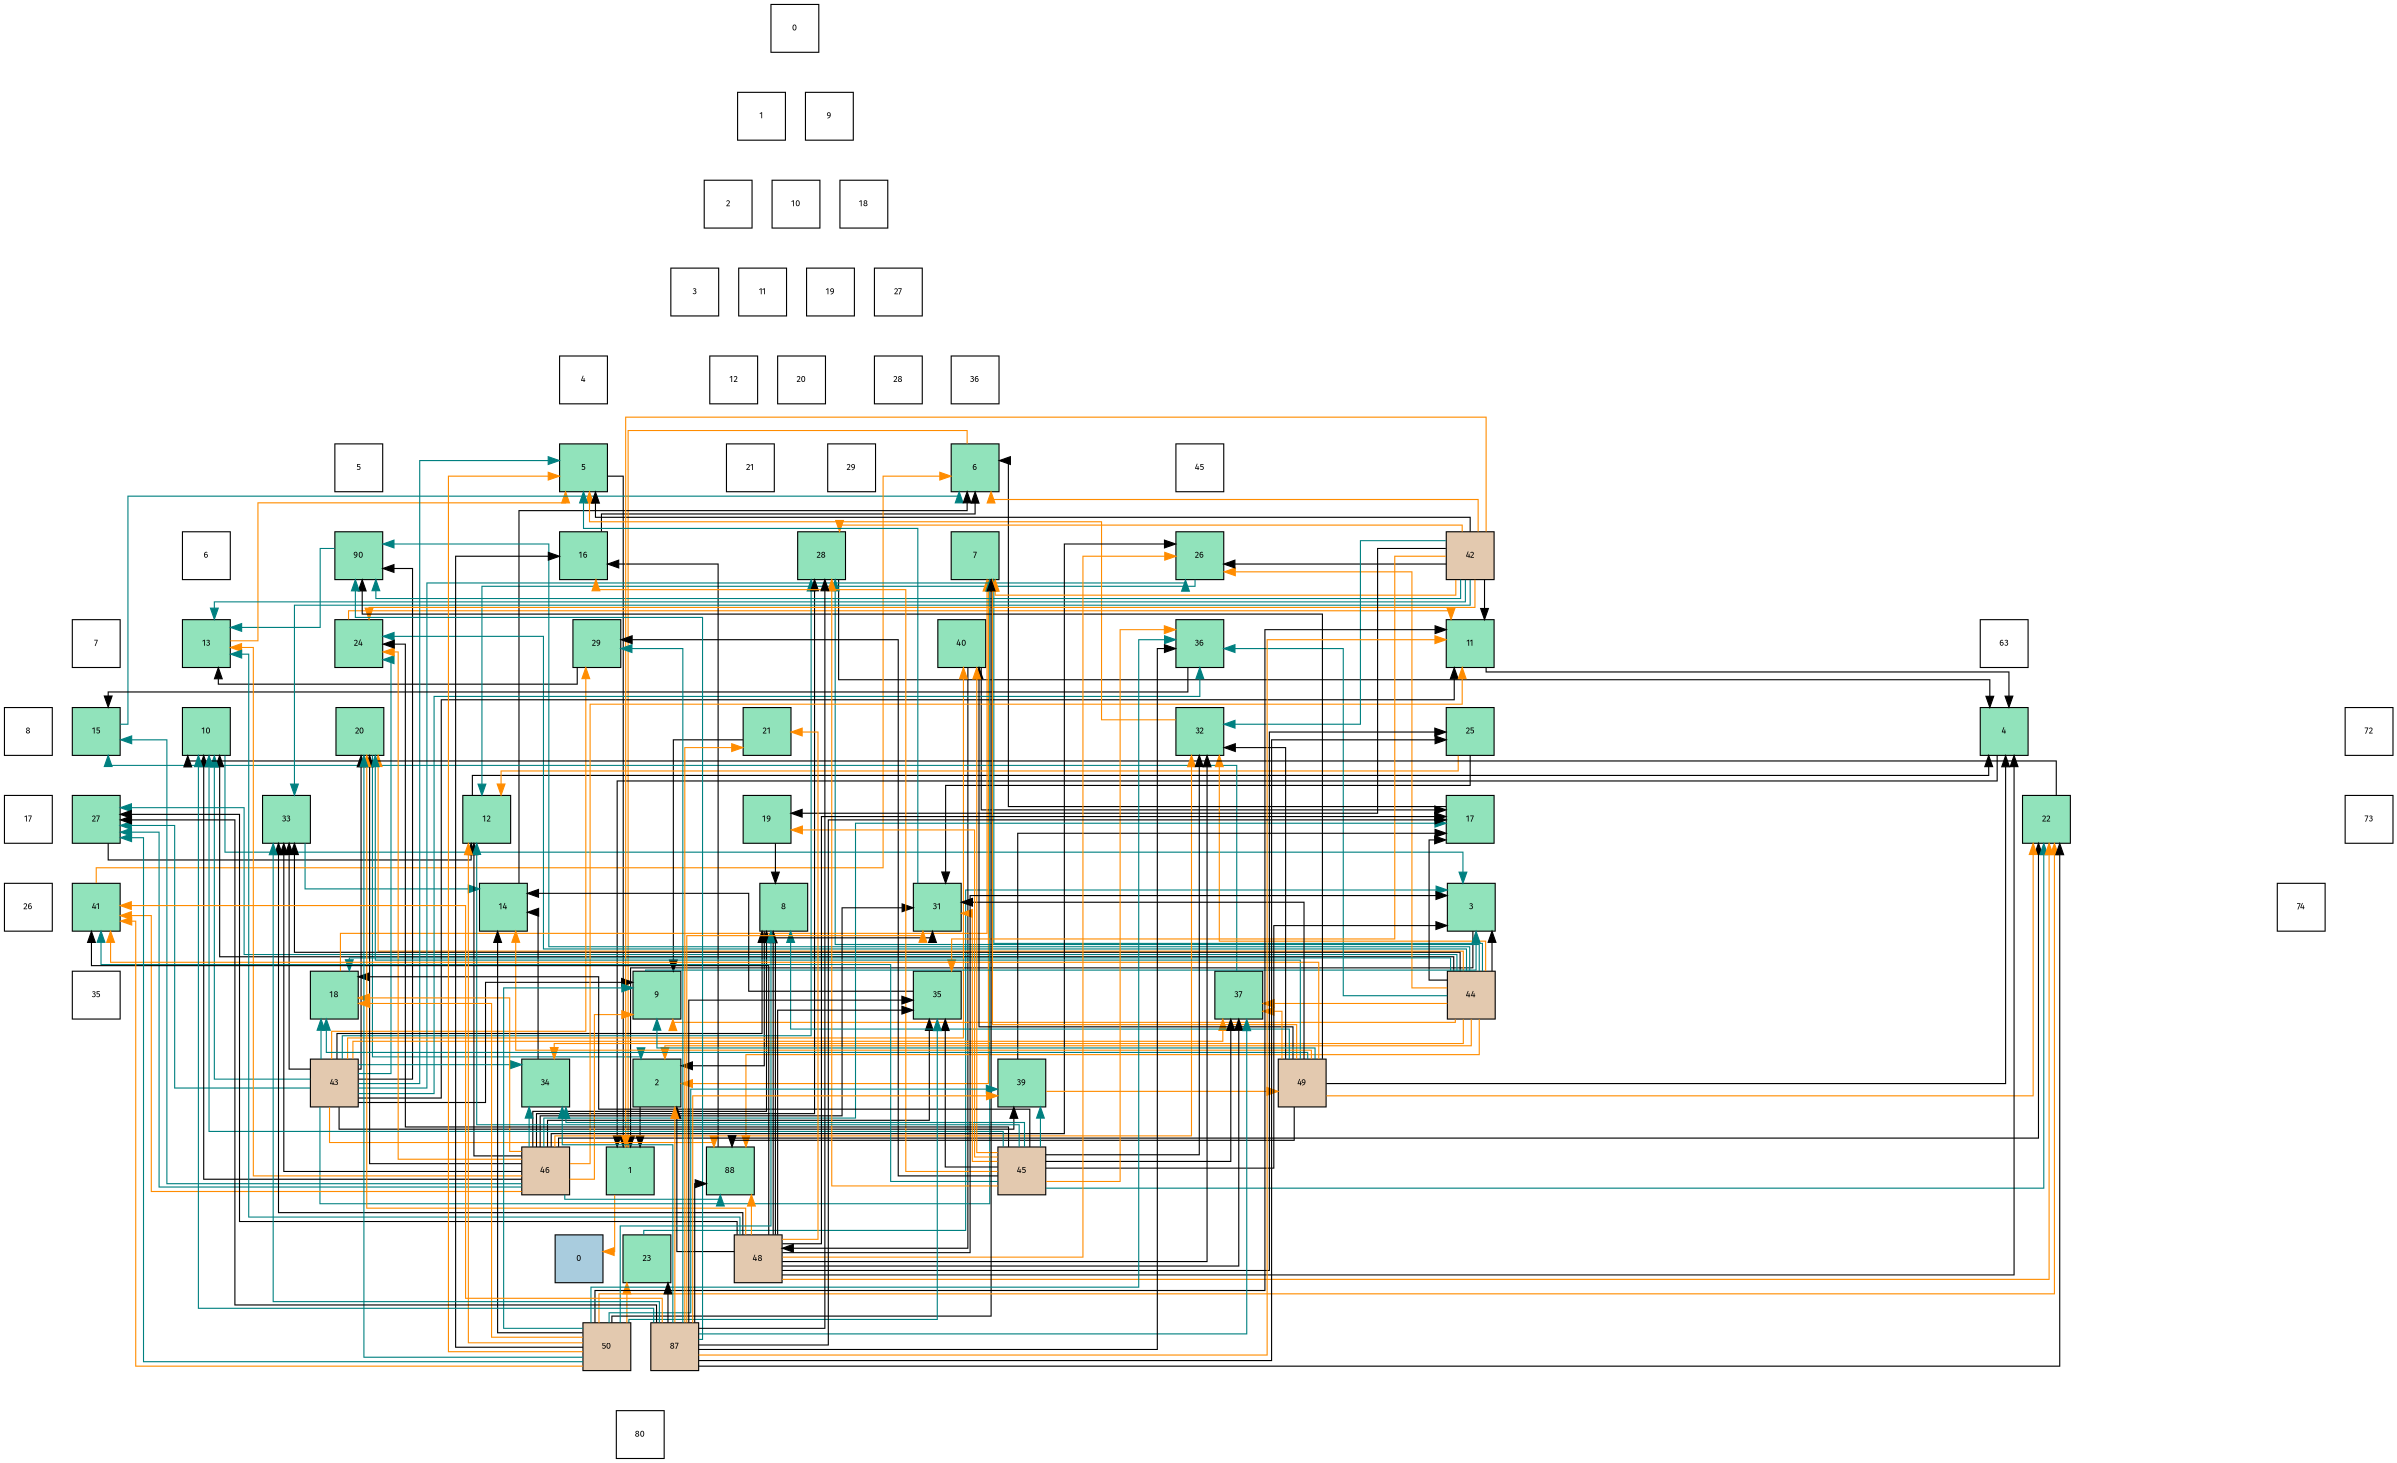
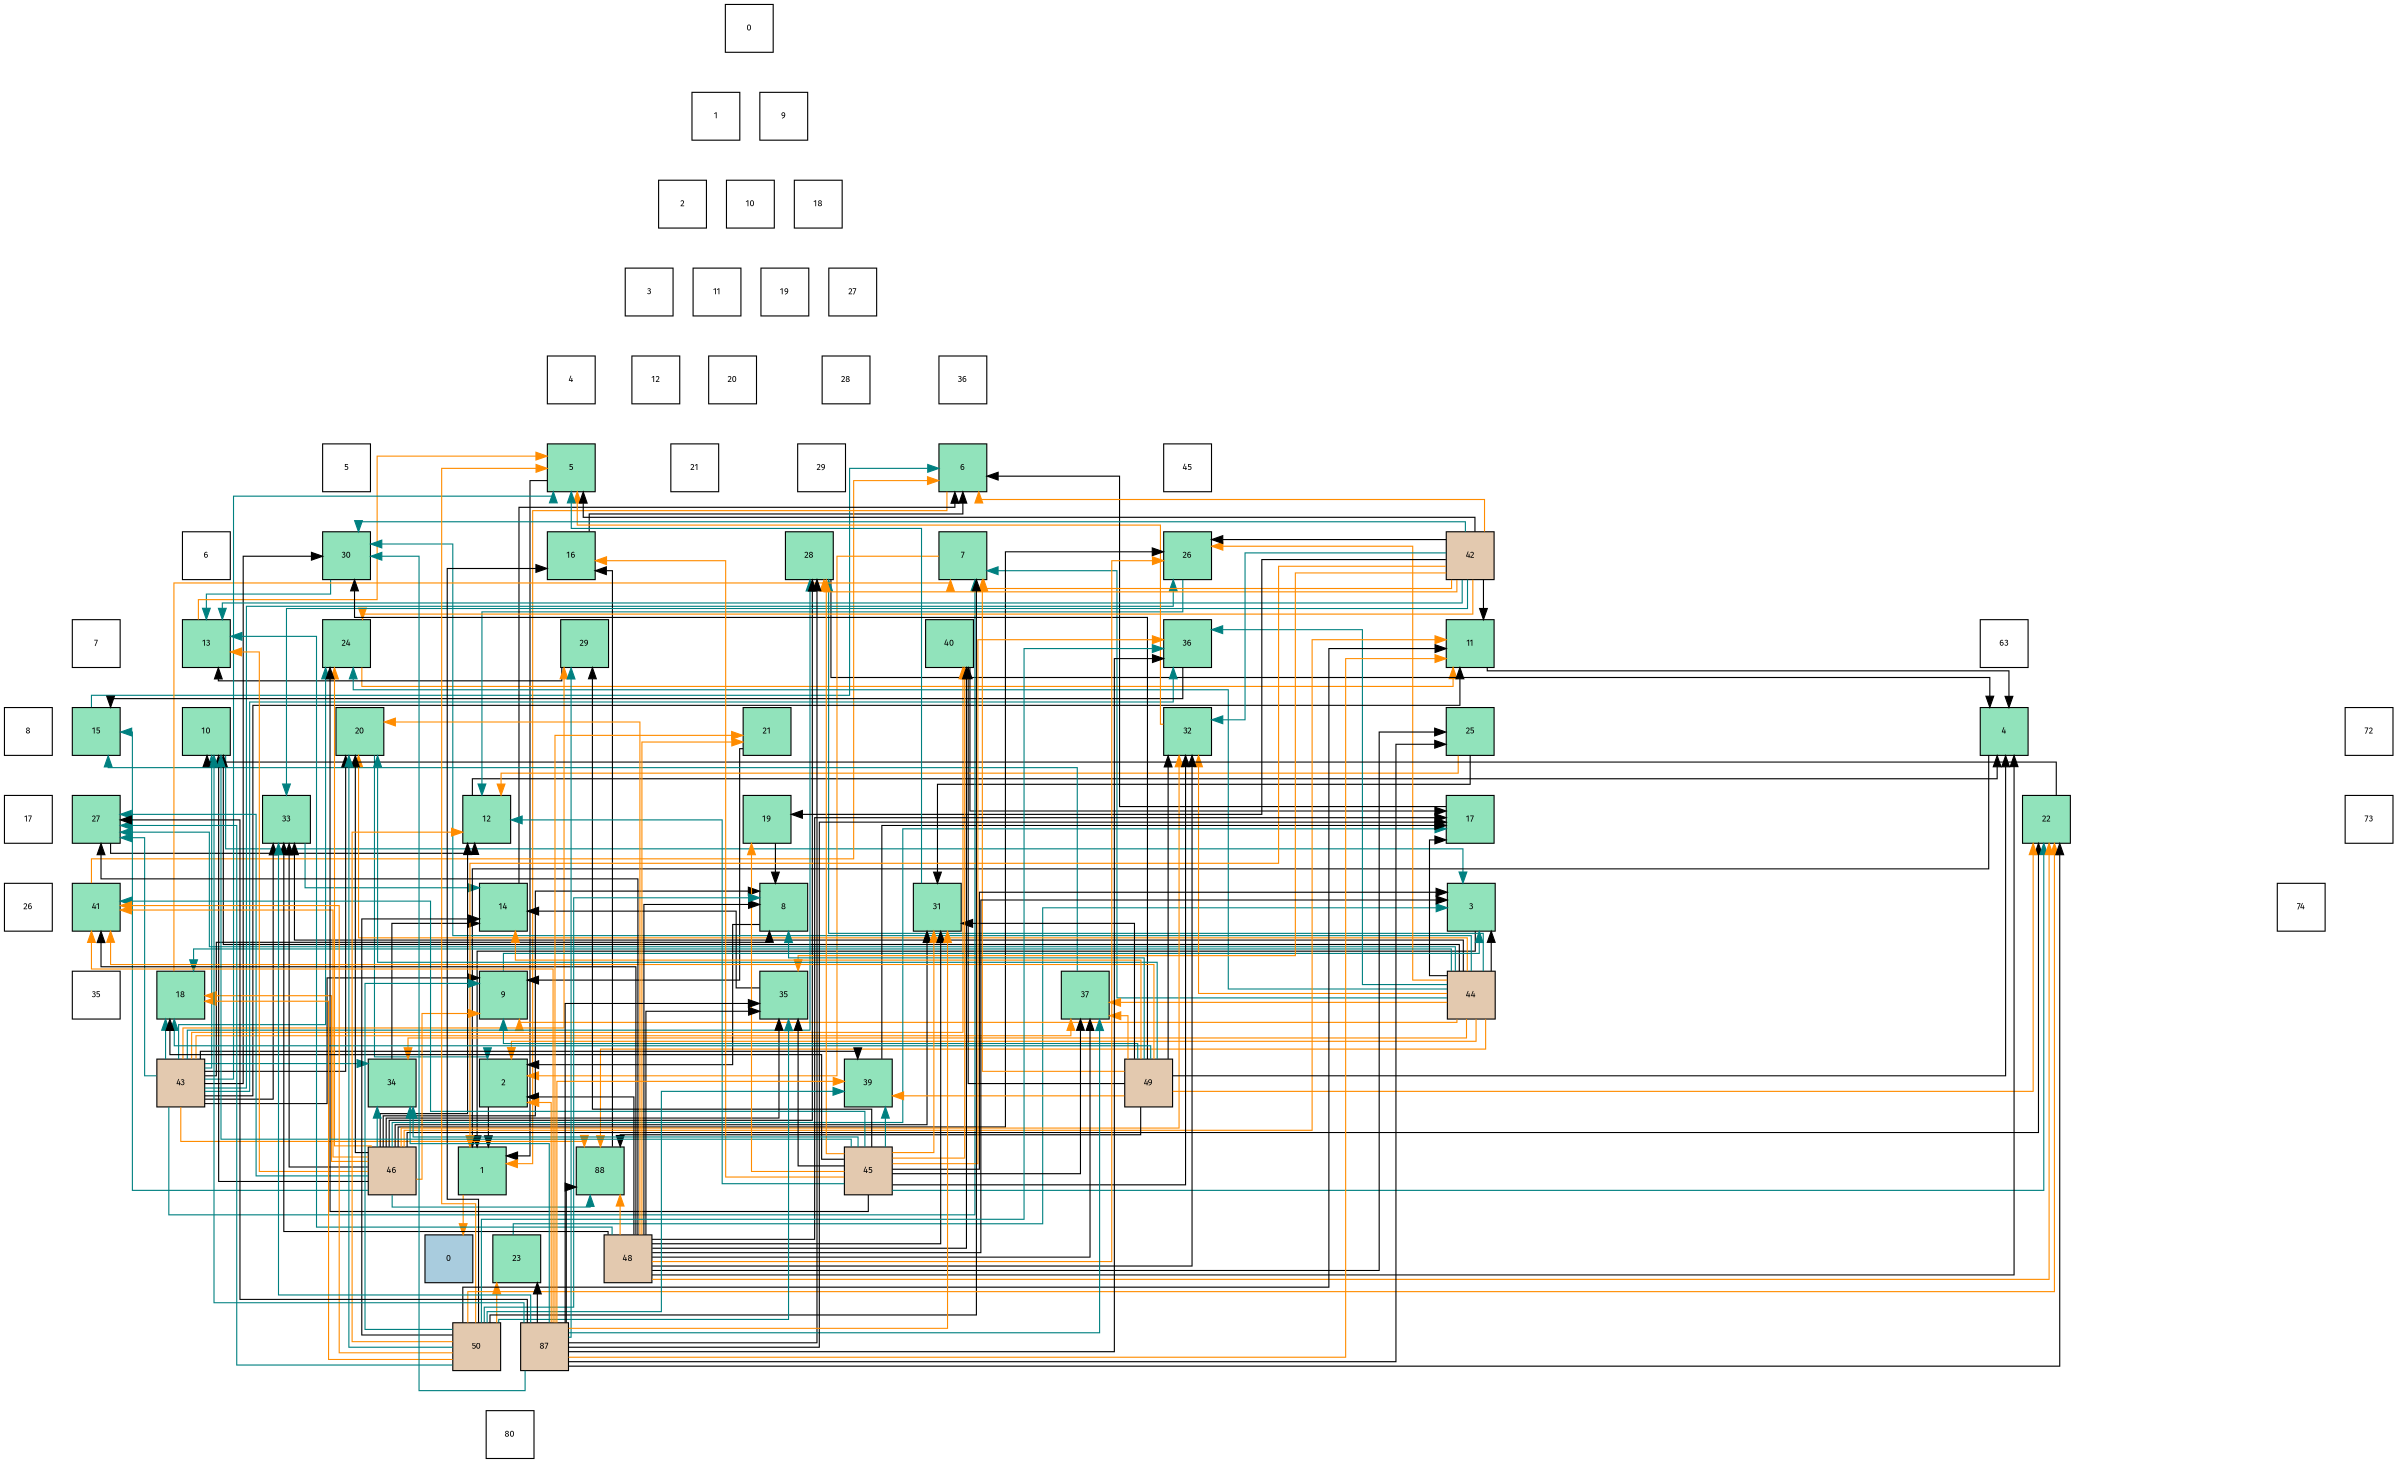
node "90": label "90" -> "30"
edge "40" -> "48": reversed
edge "39" -> "49": reversed
